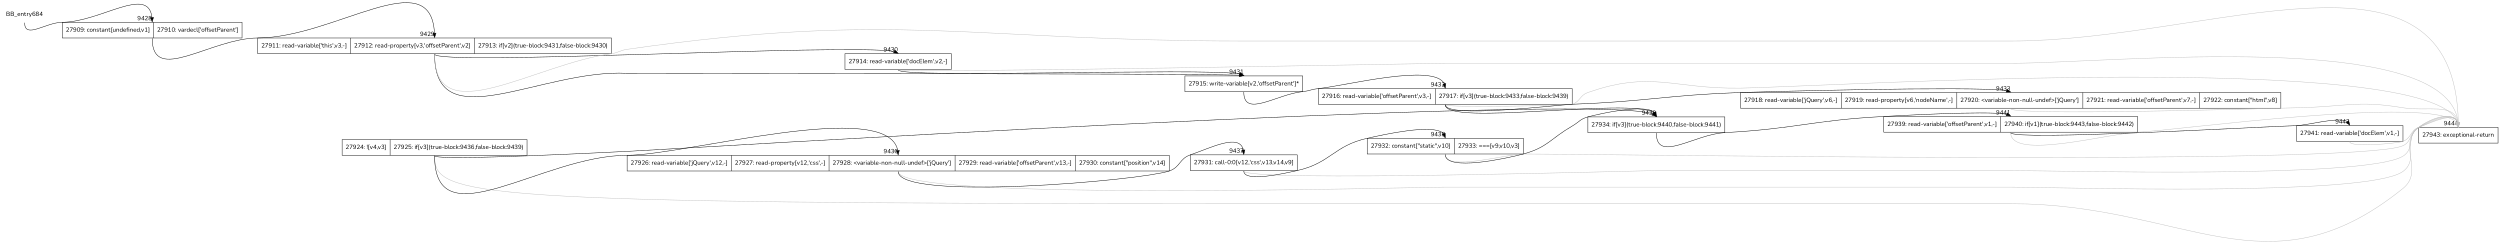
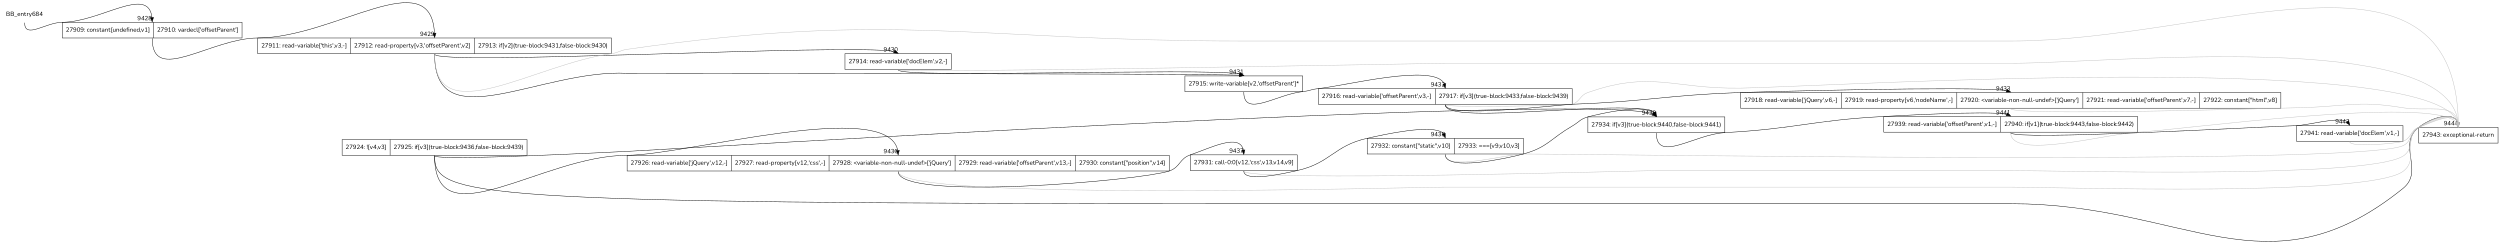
edge "27924: ![v4,v3]" -> "27943: exceptional-return": color gray -> black
